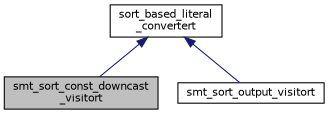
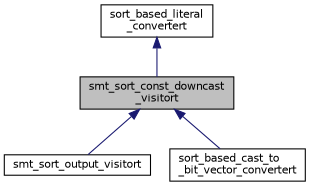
edge "smt_sort_output_visitort" -> "sort_based_literal _convertert": now "smt_sort_output_visitort" -> "smt_sort_const_downcast _visitort"
node "sort_based_cast_to _bit_vector_convertert": added
